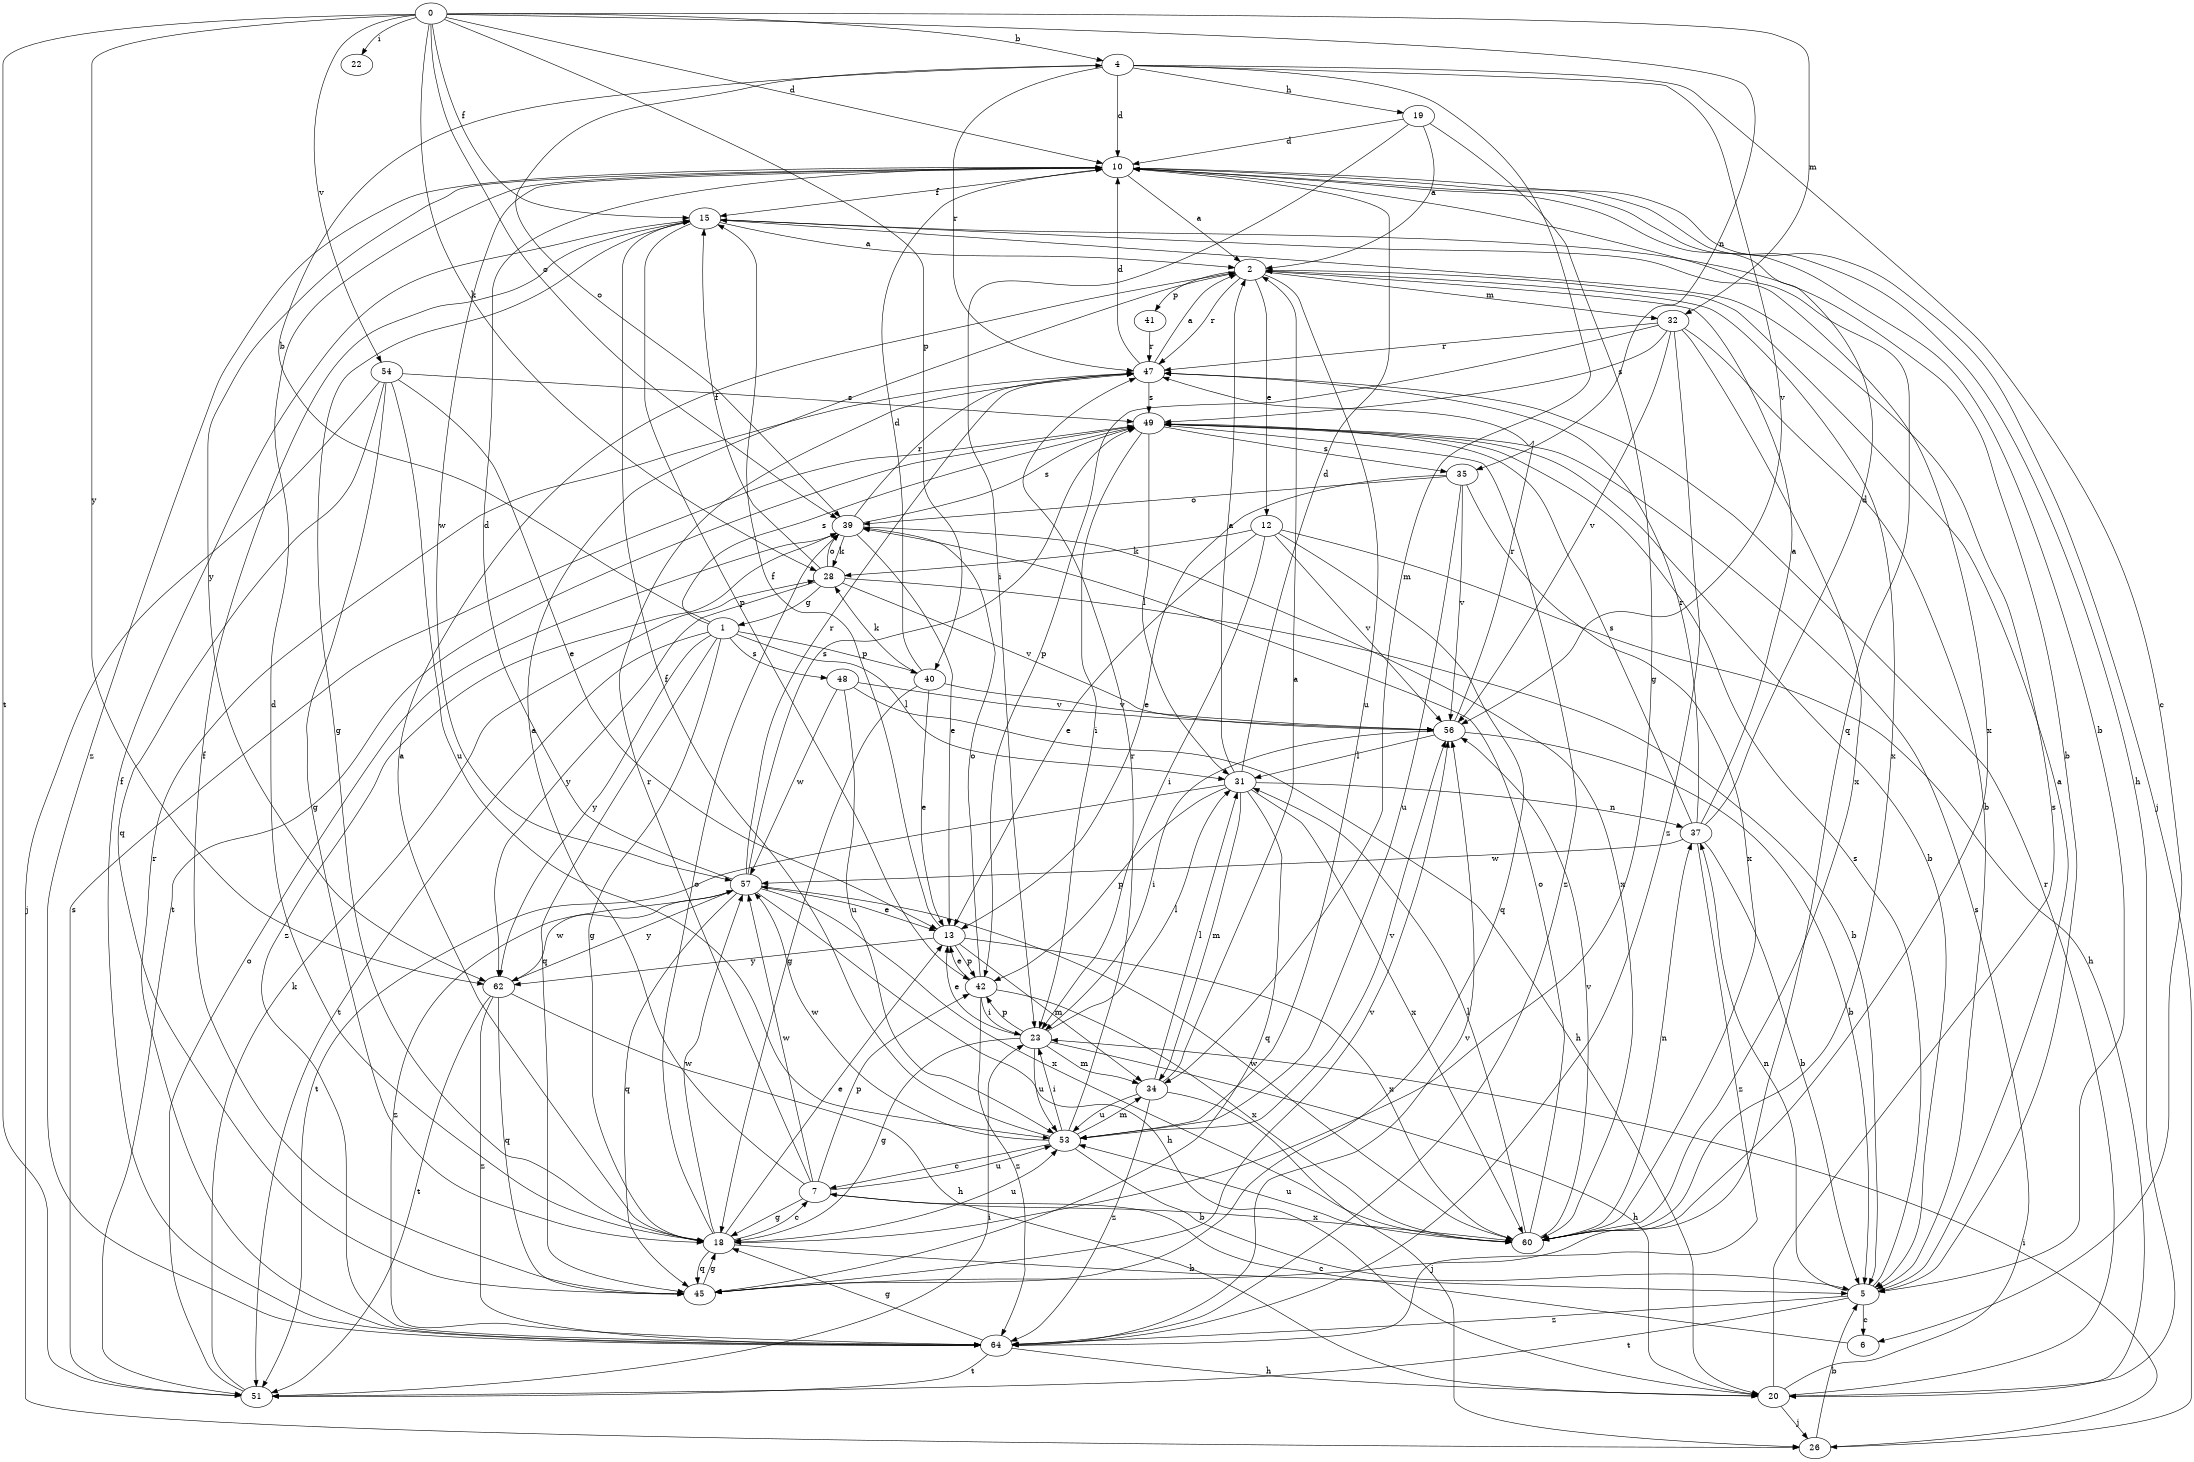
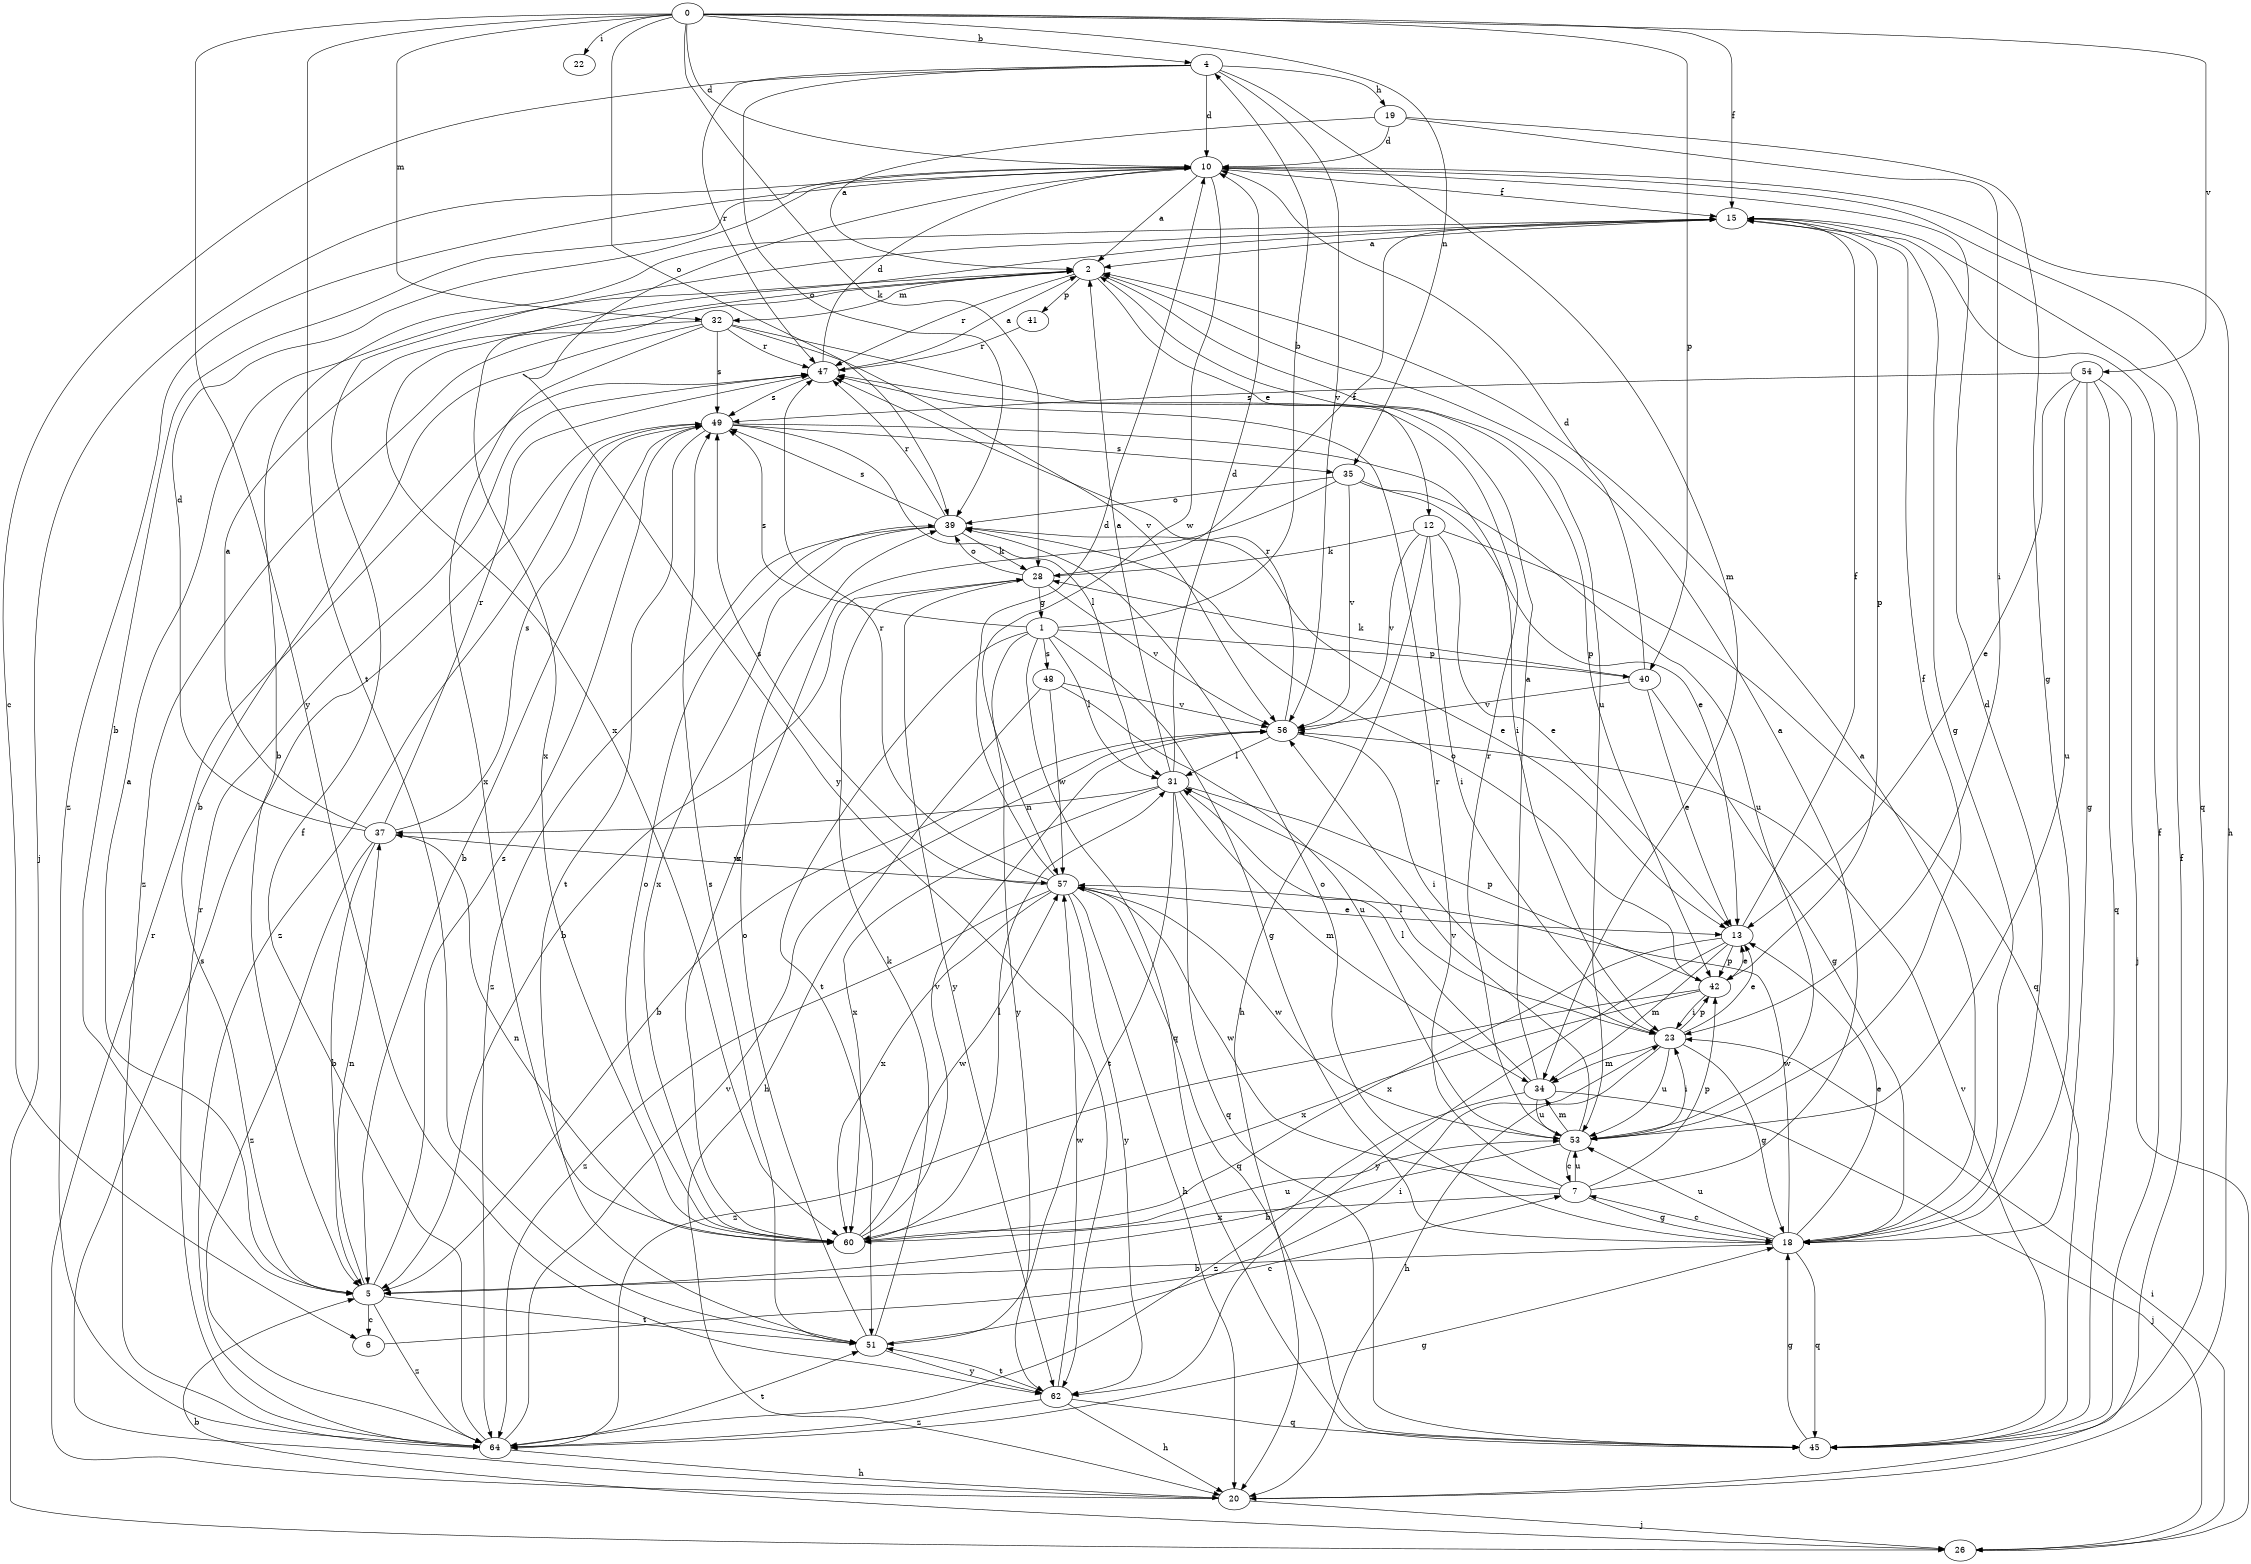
edge "20" -> "15": label "s" -> "f"
edge "51" -> "62": added, label "y"
